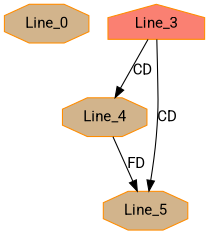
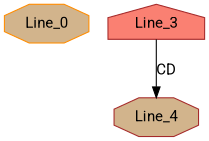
node "Line_3": color darkorange -> brown
node "Line_4": color darkorange -> brown
node "Line_5": removed
